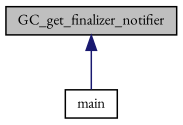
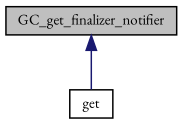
node "main": label "main" -> "get"
